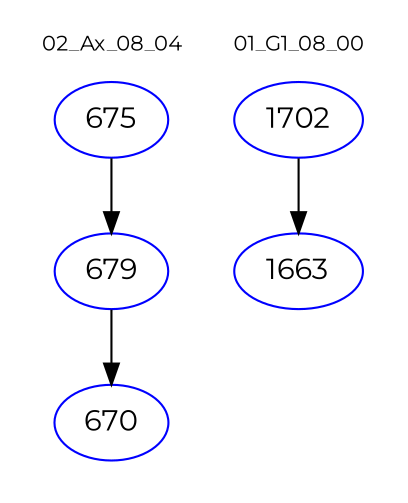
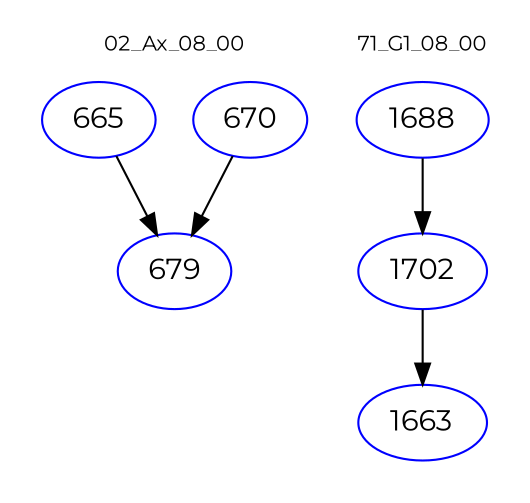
cluster "02_Ax_08_04": label "02_Ax_08_04" -> "02_Ax_08_00"
cluster "01_G1_08_00": label "01_G1_08_00" -> "71_G1_08_00"
node "675": label "675" -> "665"
node "1688": added
edge "679" -> "670": reversed
